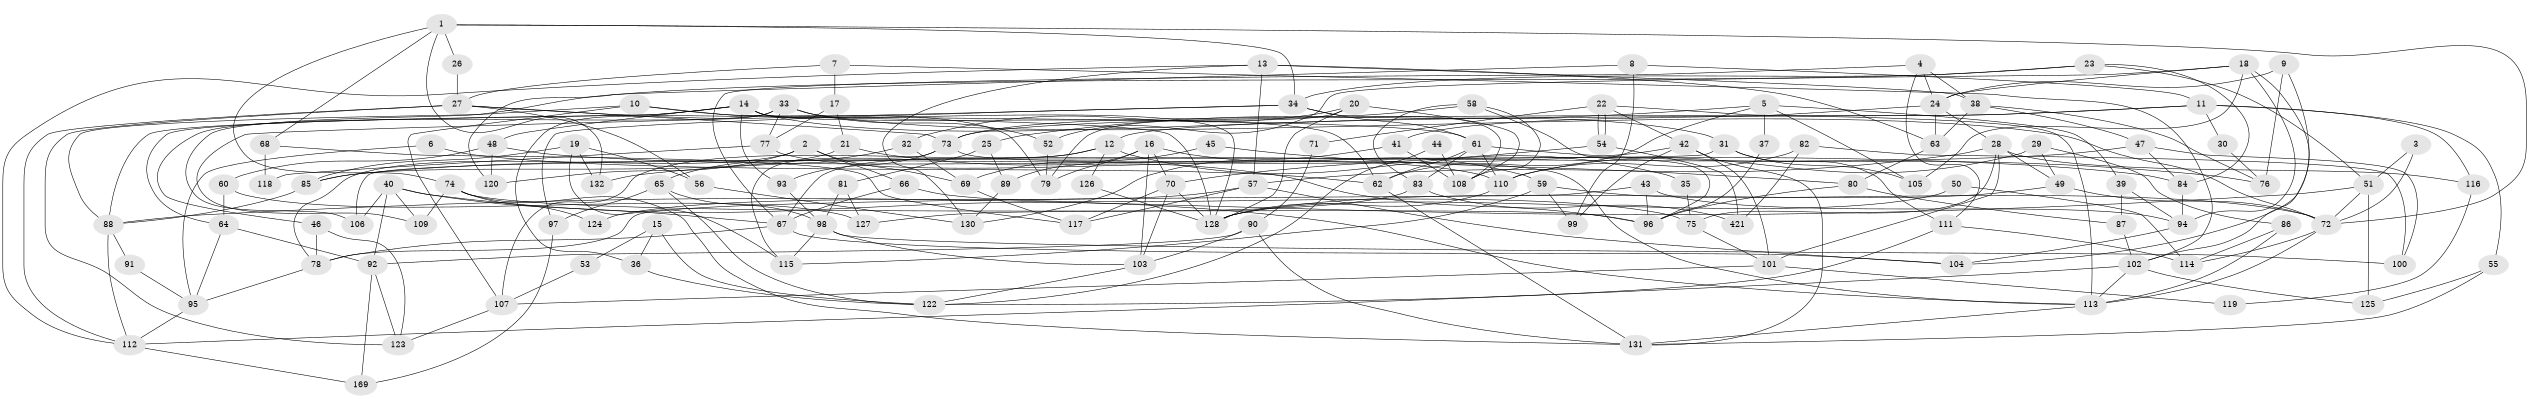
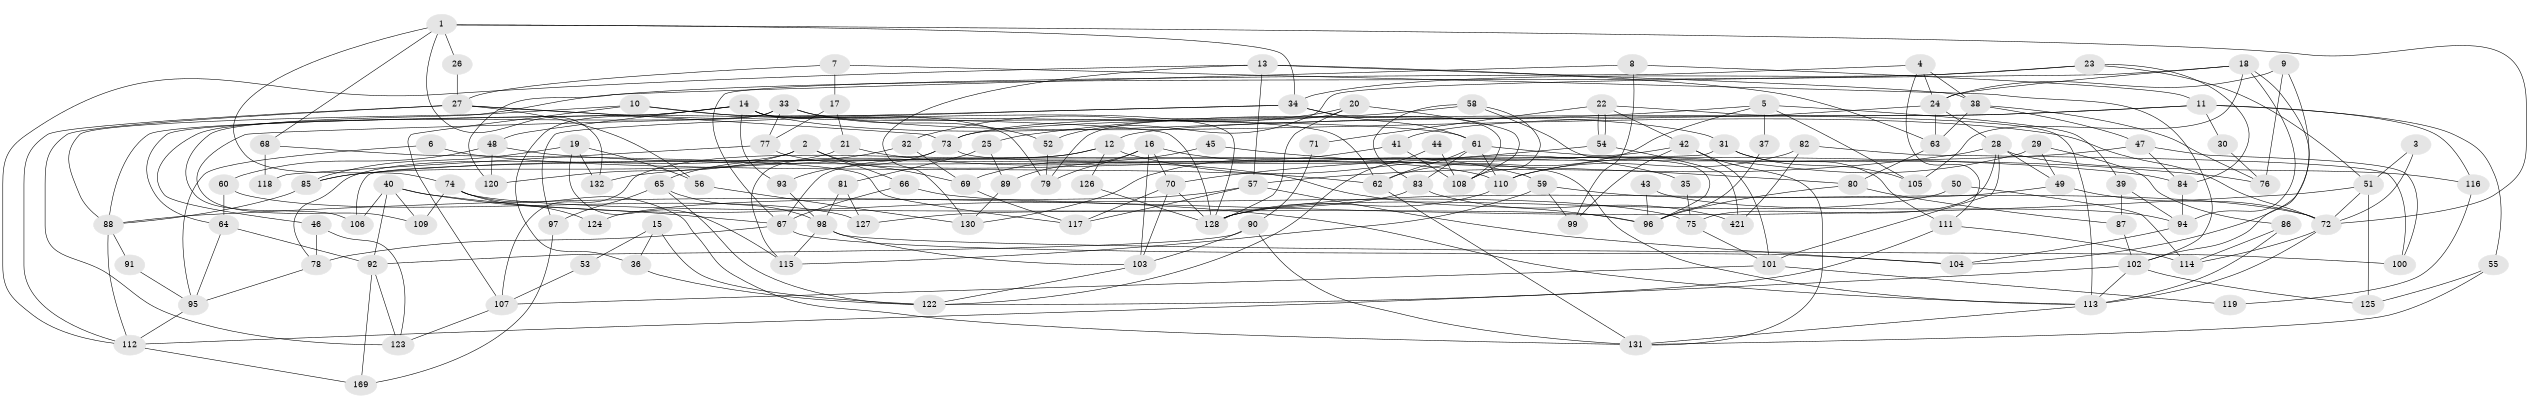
edge "43" -- "78": removed
